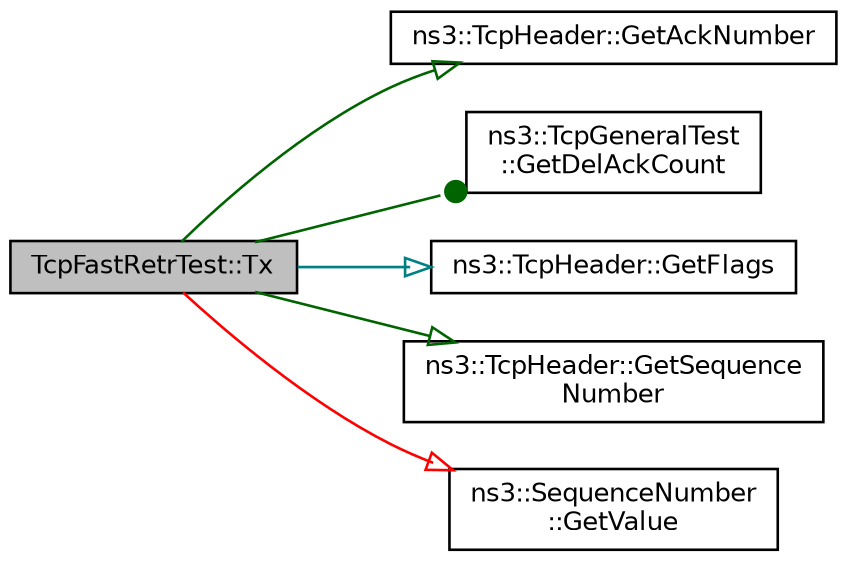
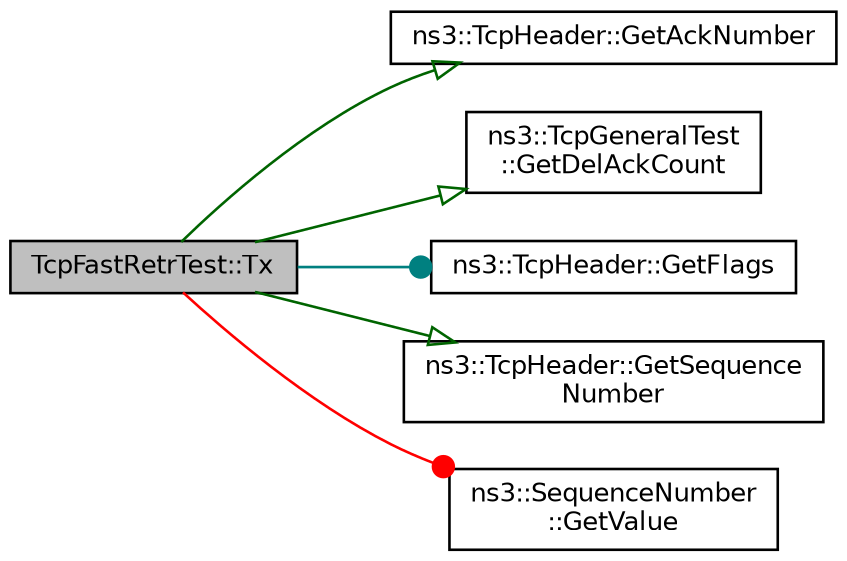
edge "TcpFastRetrTest::Tx" -> "ns3::TcpGeneralTest ::GetDelAckCount": arrowhead dot -> onormal
edge "TcpFastRetrTest::Tx" -> "ns3::TcpHeader::GetFlags": arrowhead onormal -> dot
edge "TcpFastRetrTest::Tx" -> "ns3::SequenceNumber ::GetValue": arrowhead onormal -> dot
